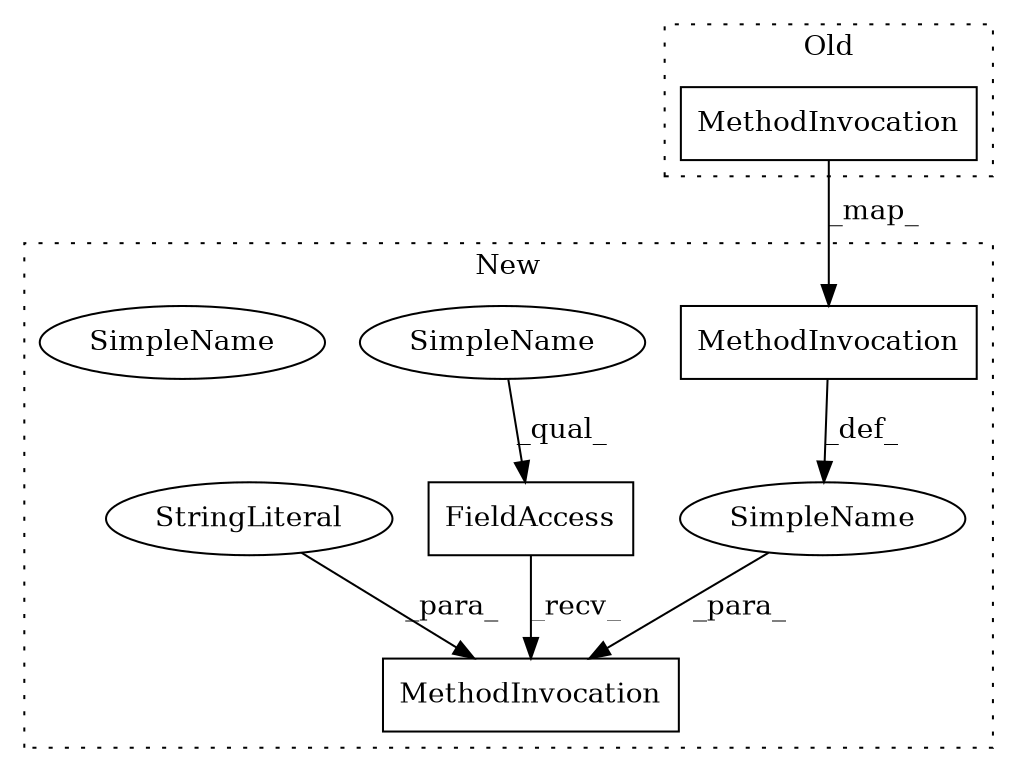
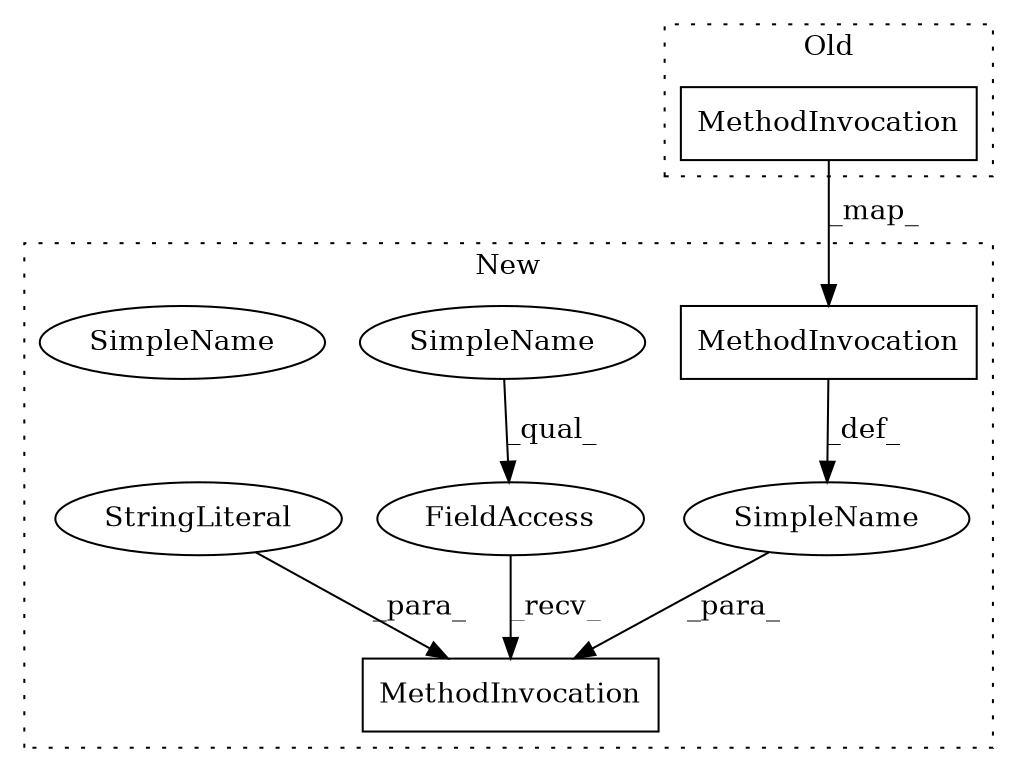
node "FieldAccess": shape box -> ellipse
